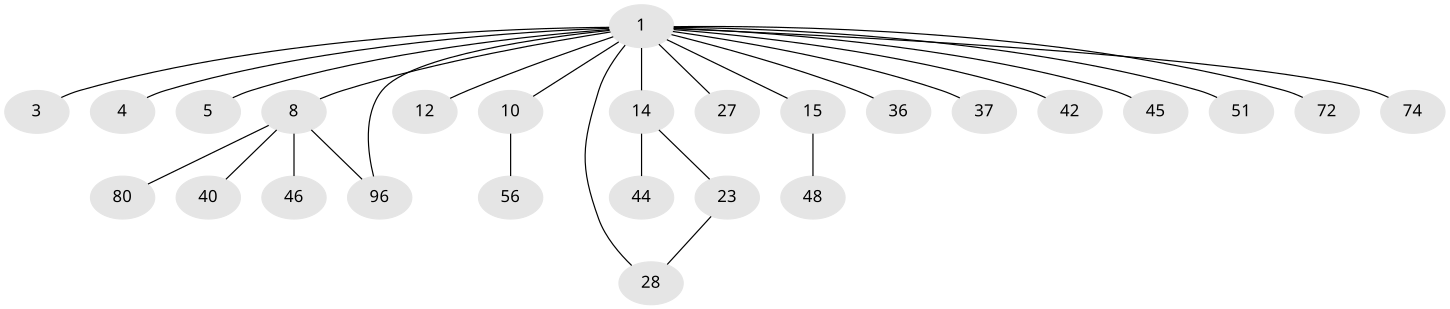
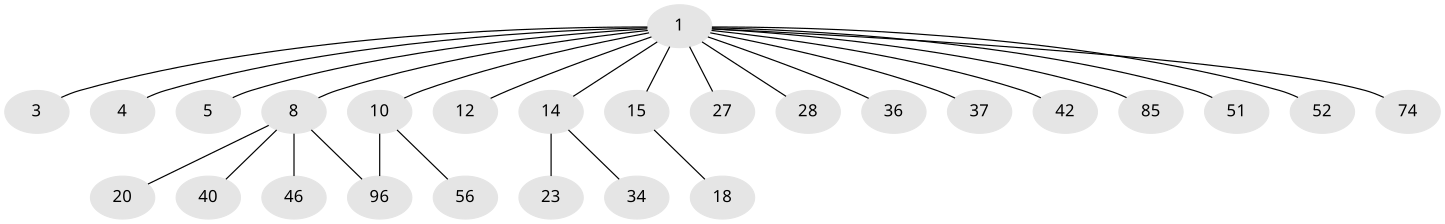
edge "1" -- "96": now "10" -- "96"
node "45": label "45" -> "85"
node "72": label "72" -> "52"
node "80": label "80" -> "20"
node "44": label "44" -> "34"
node "48": label "48" -> "18"
edge "23" -- "28": removed
